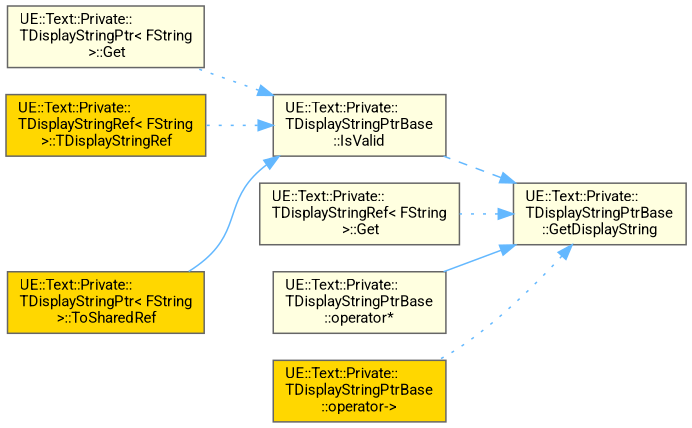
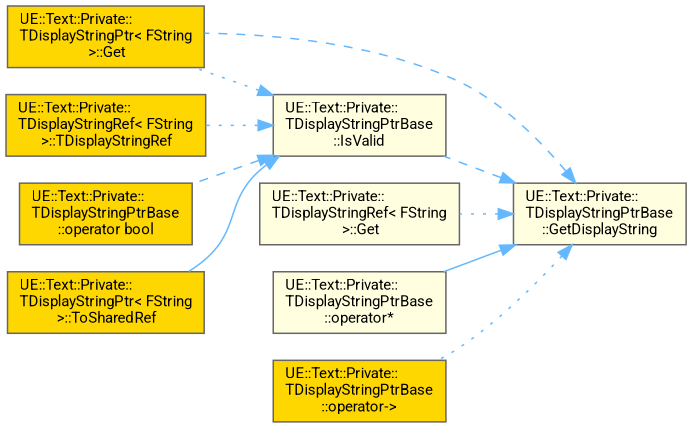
node "UE::Text::Private:: TDisplayStringPtr< FString >::Get": fillcolor lightyellow -> gold
edge "UE::Text::Private:: TDisplayStringPtr< FString >::Get" -> "UE::Text::Private:: TDisplayStringPtrBase ::GetDisplayString": added
node "UE::Text::Private:: TDisplayStringPtrBase ::operator bool": added
